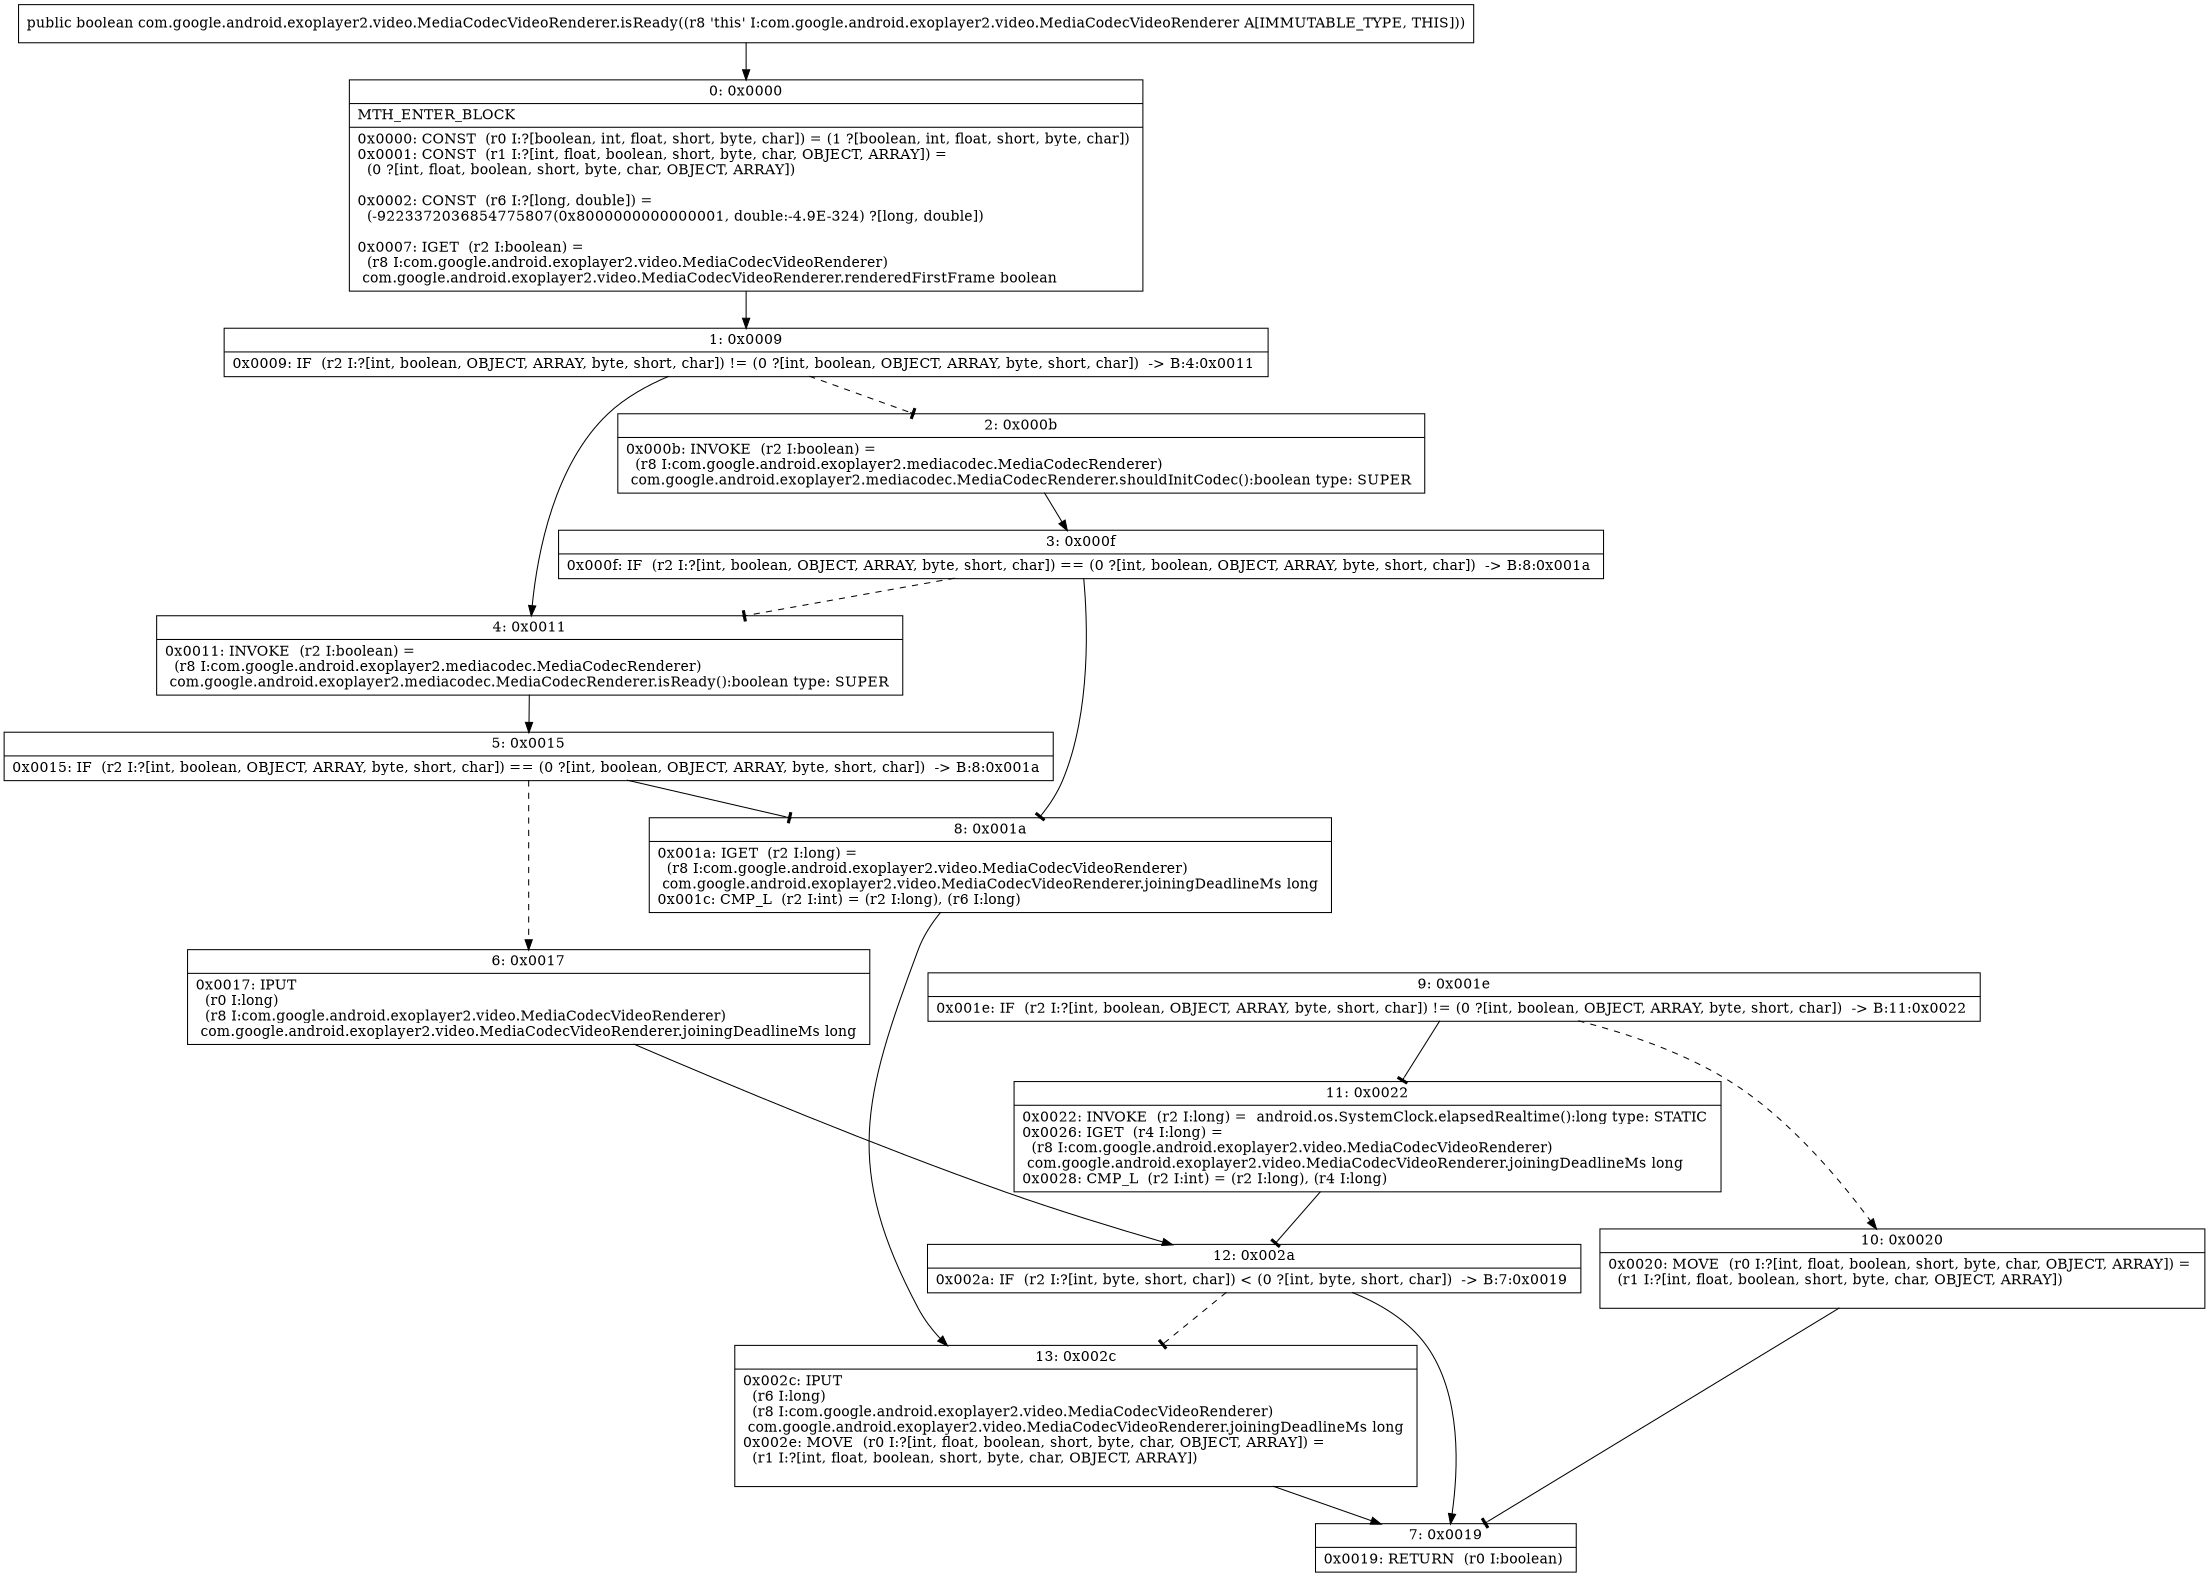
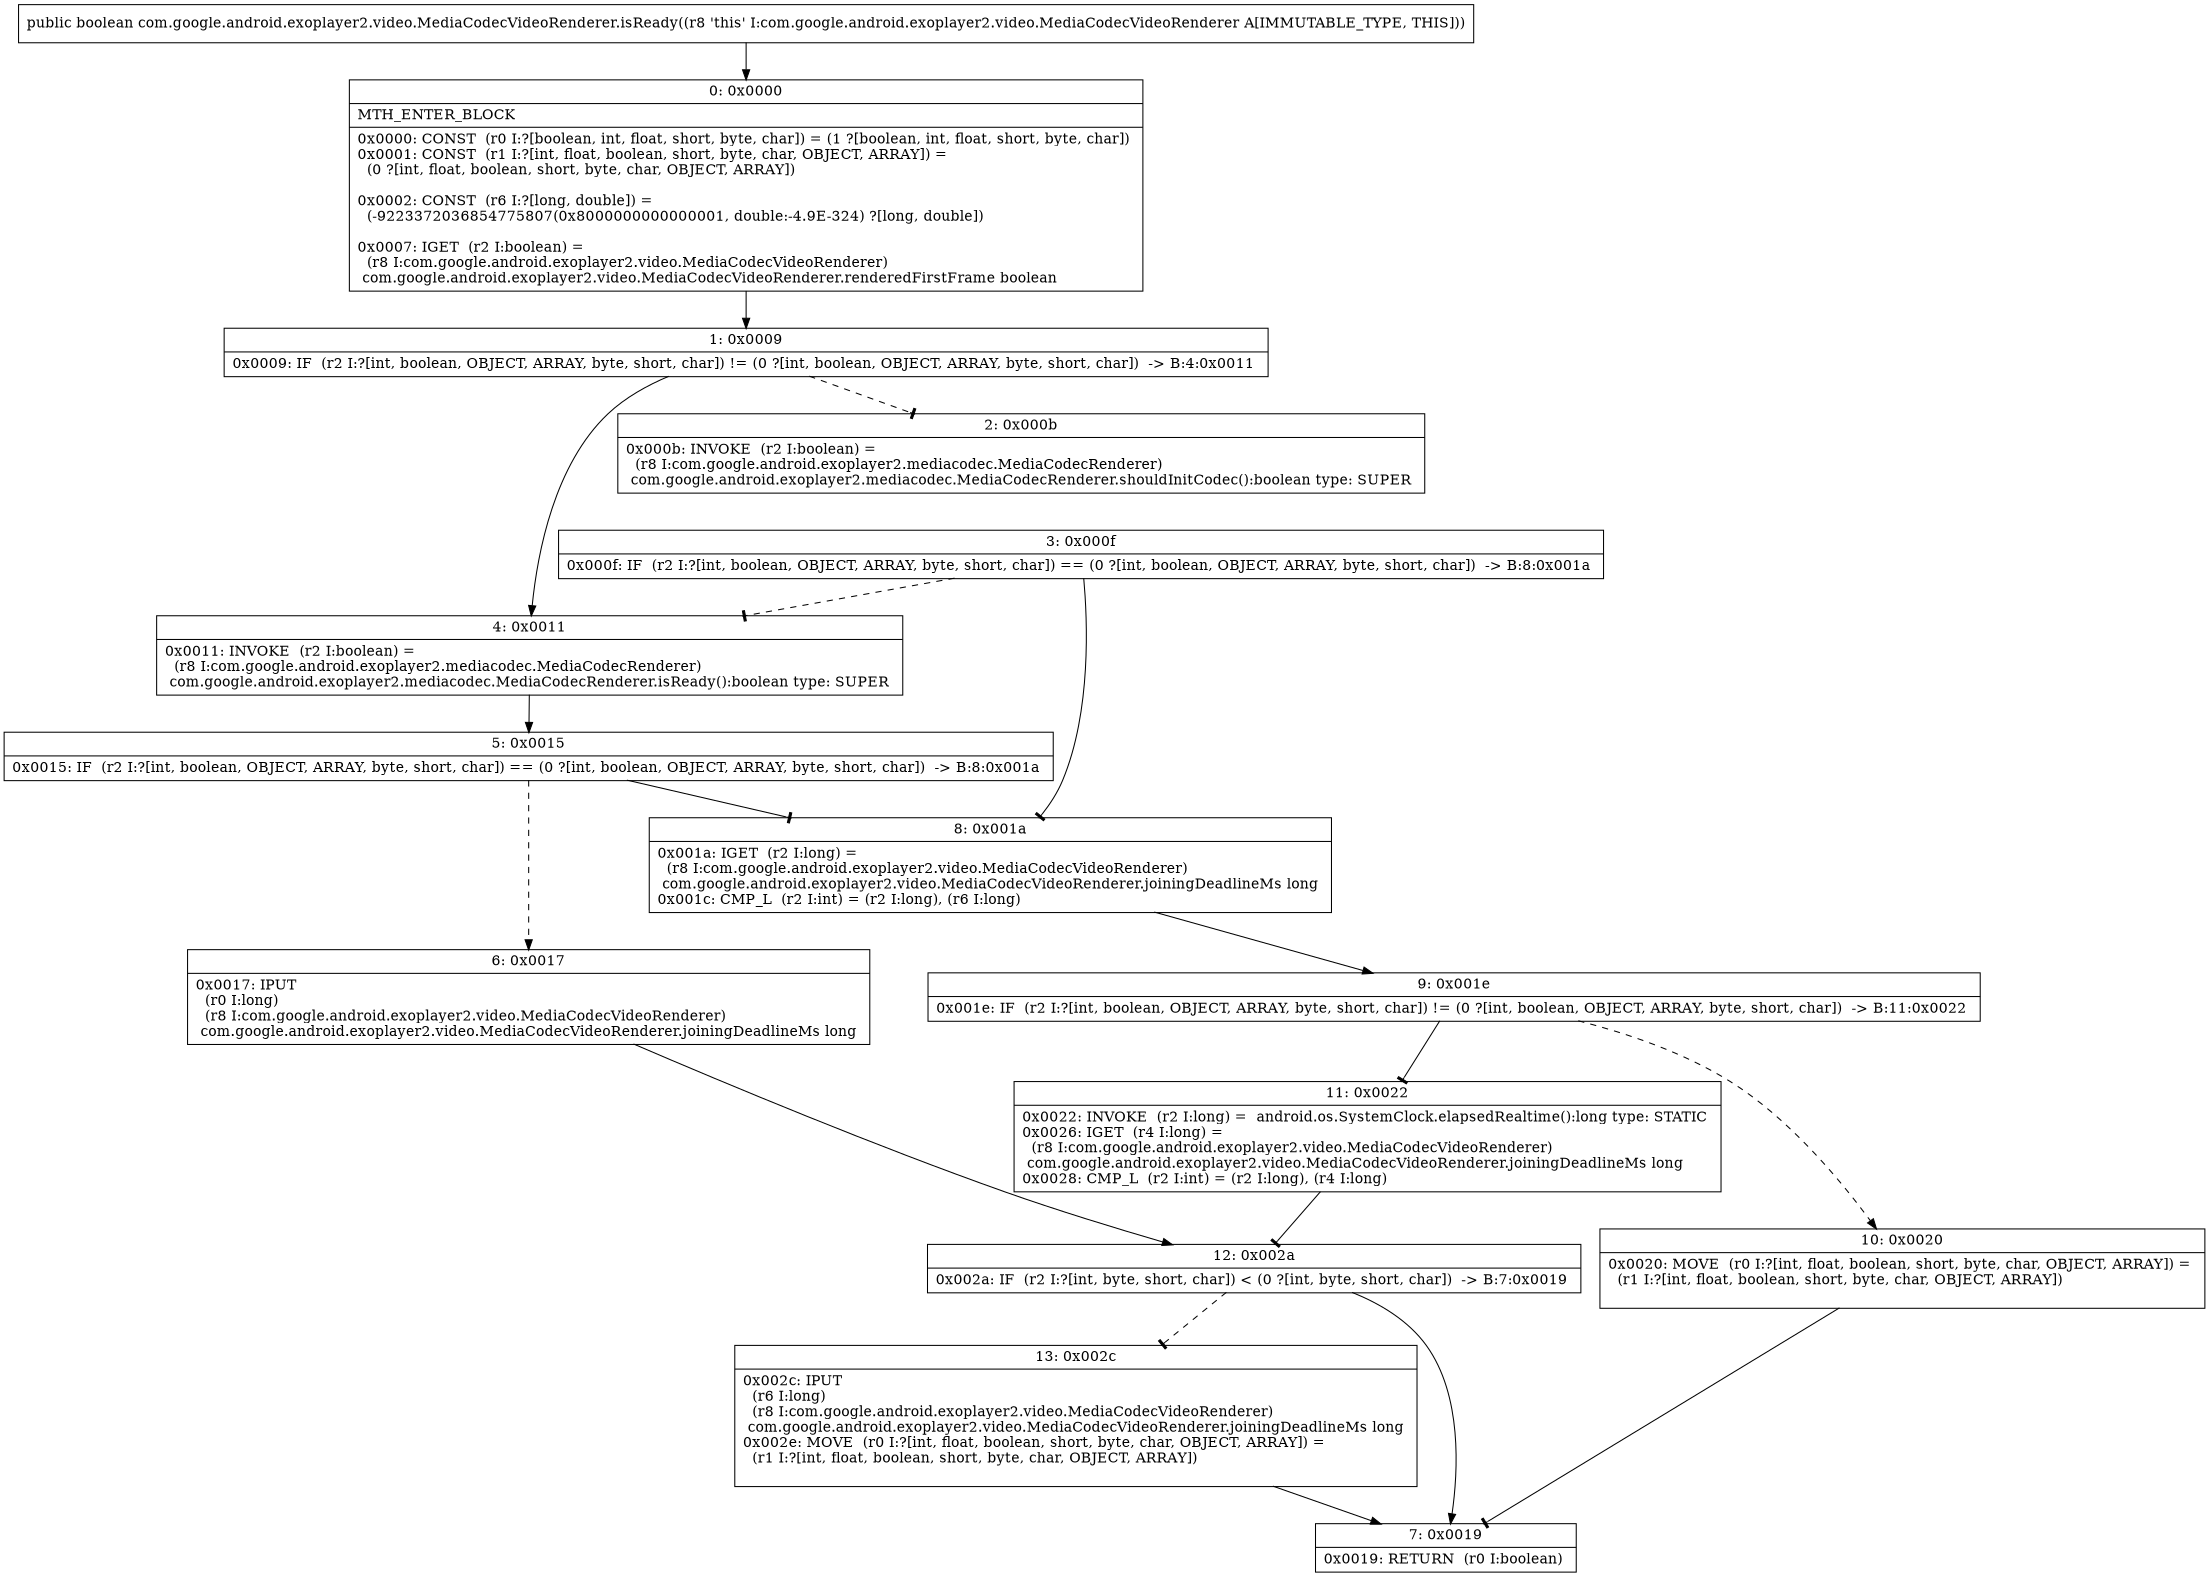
edge "2: 0x000b" -> "3: 0x000f": removed
edge "8: 0x001a" -> "13: 0x002c": now "8: 0x001a" -> "9: 0x001e"
